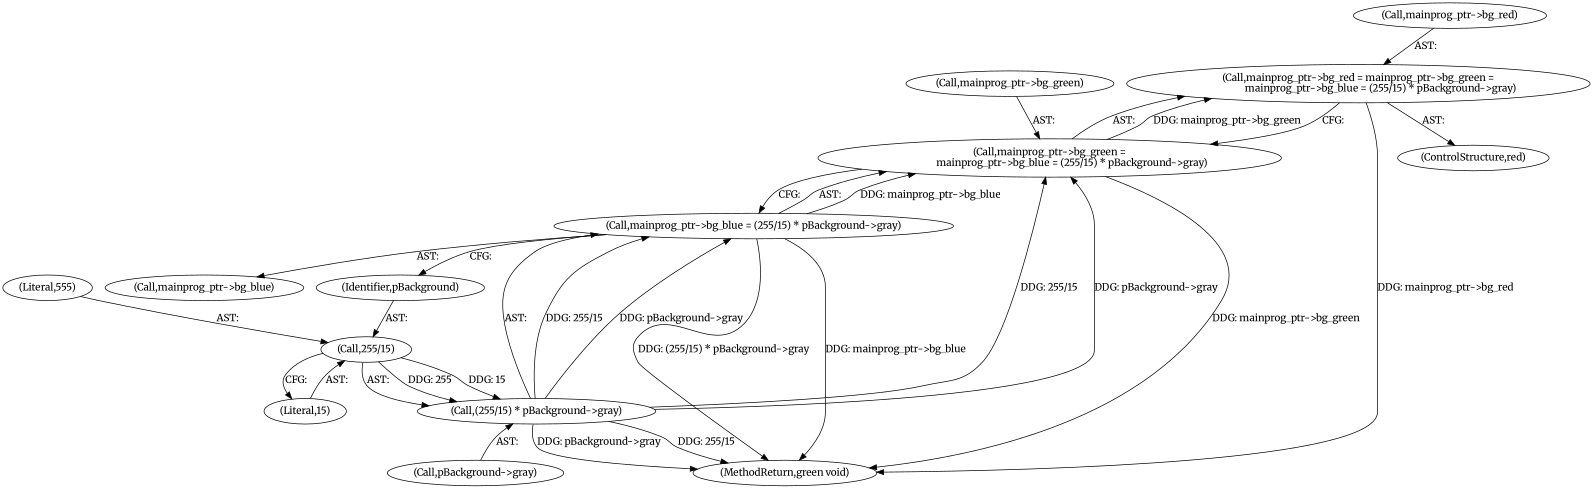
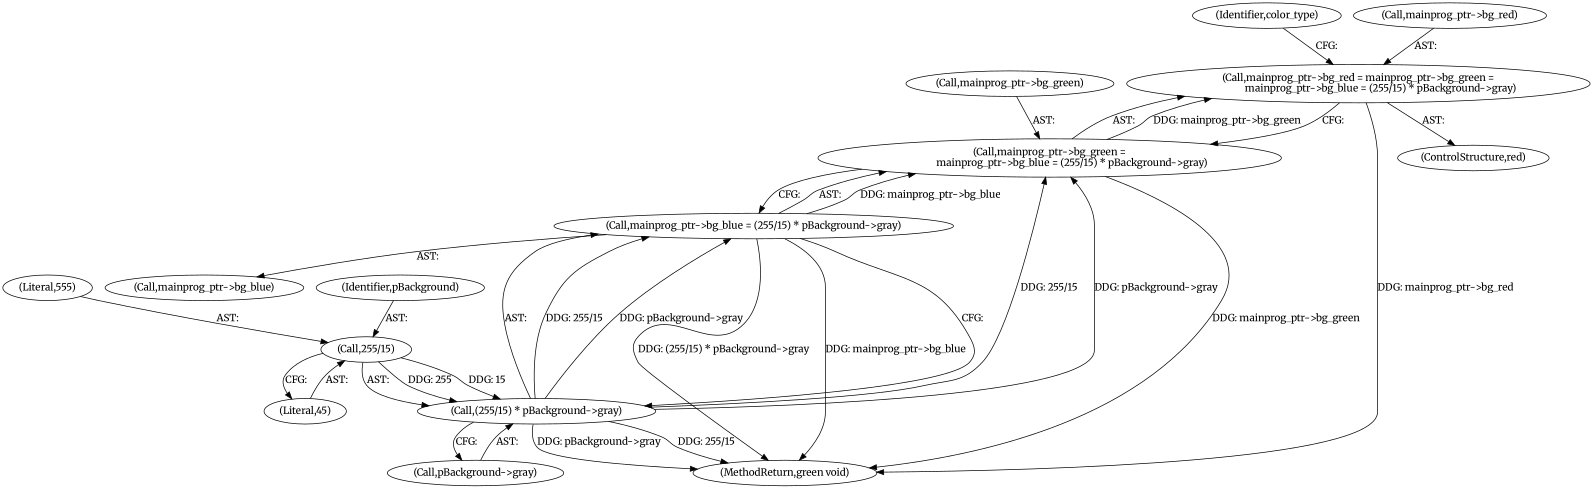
node "(Identifier,color_type)": added
edge "(Call,mainprog_ptr->bg_blue = (255/15) * pBackground->gray)" -> "(Identifier,pBackground)": now "(Call,mainprog_ptr->bg_blue = (255/15) * pBackground->gray)" -> "(Call,(255/15) * pBackground->gray)"
node "(Literal,15)": label "(Literal,15)" -> "(Literal,45)"
edge "(Call,(255/15) * pBackground->gray)" -> "(Call,pBackground->gray)": added, label "CFG:"
